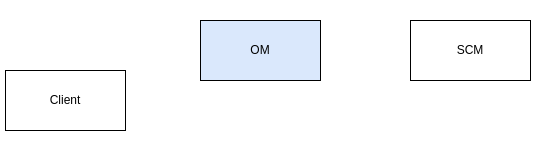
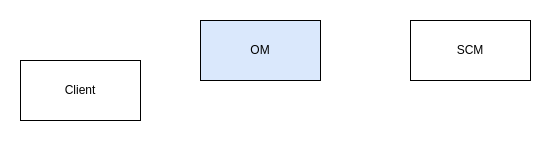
node "Client": moved (66, 101) -> (81, 91)
